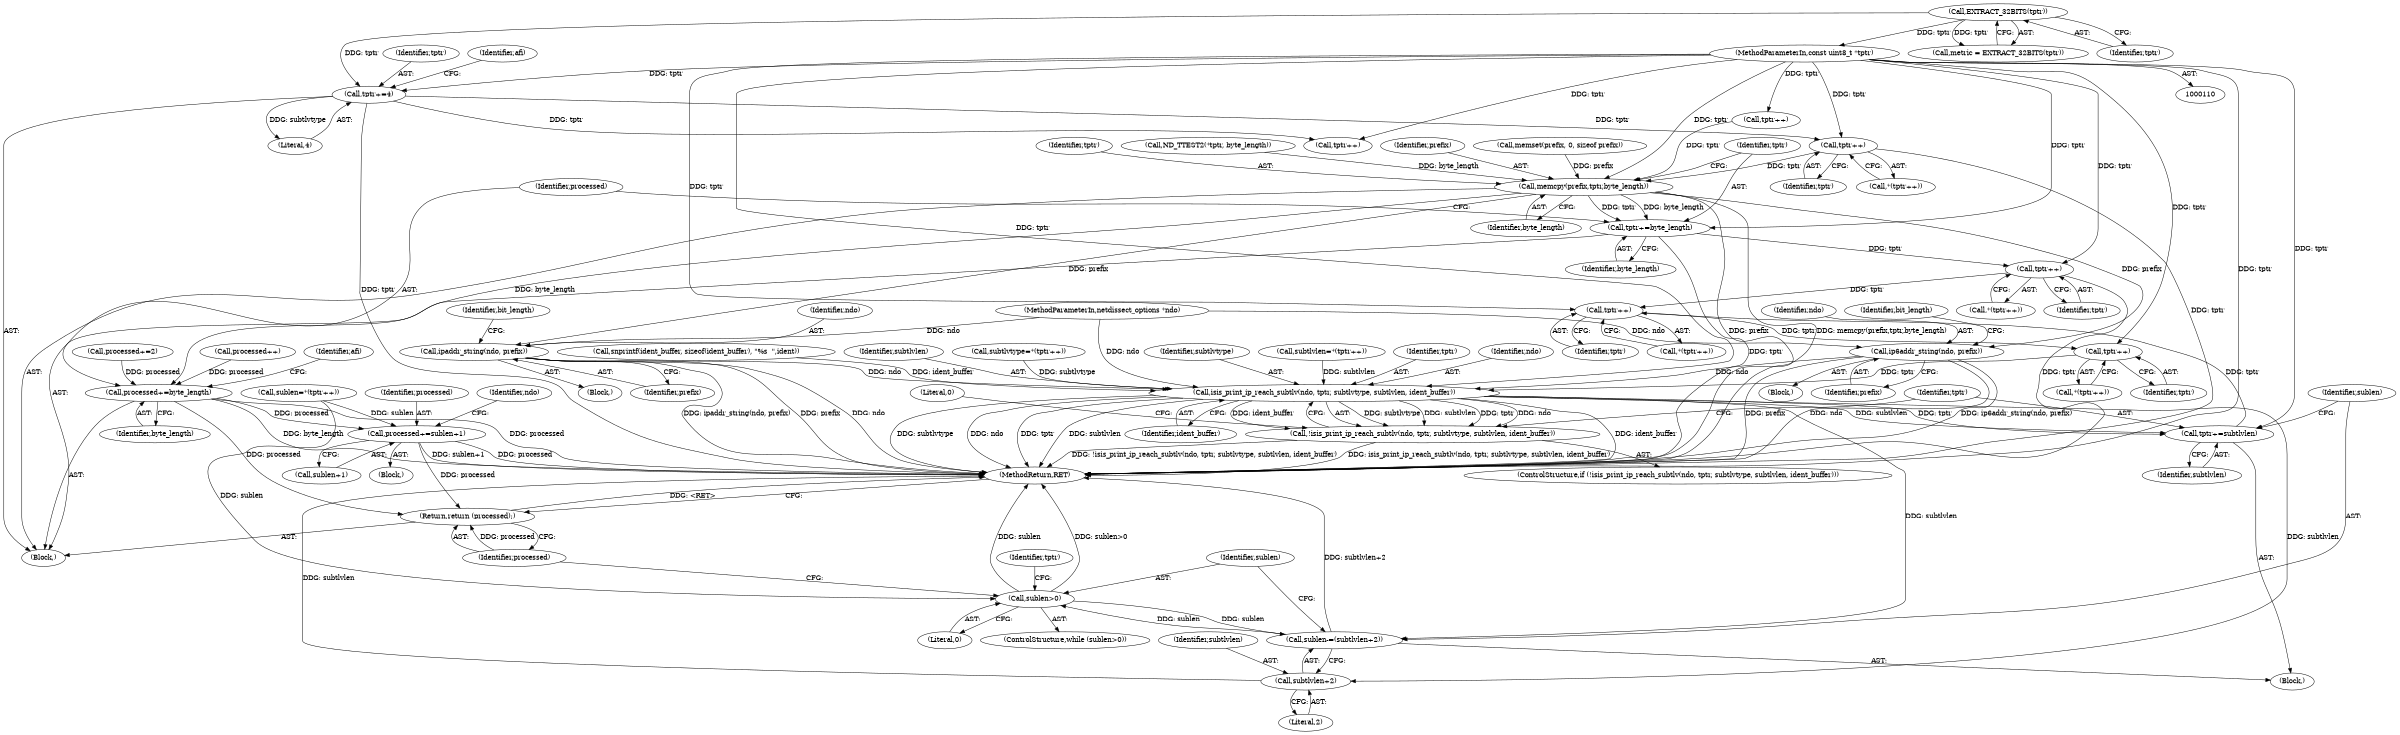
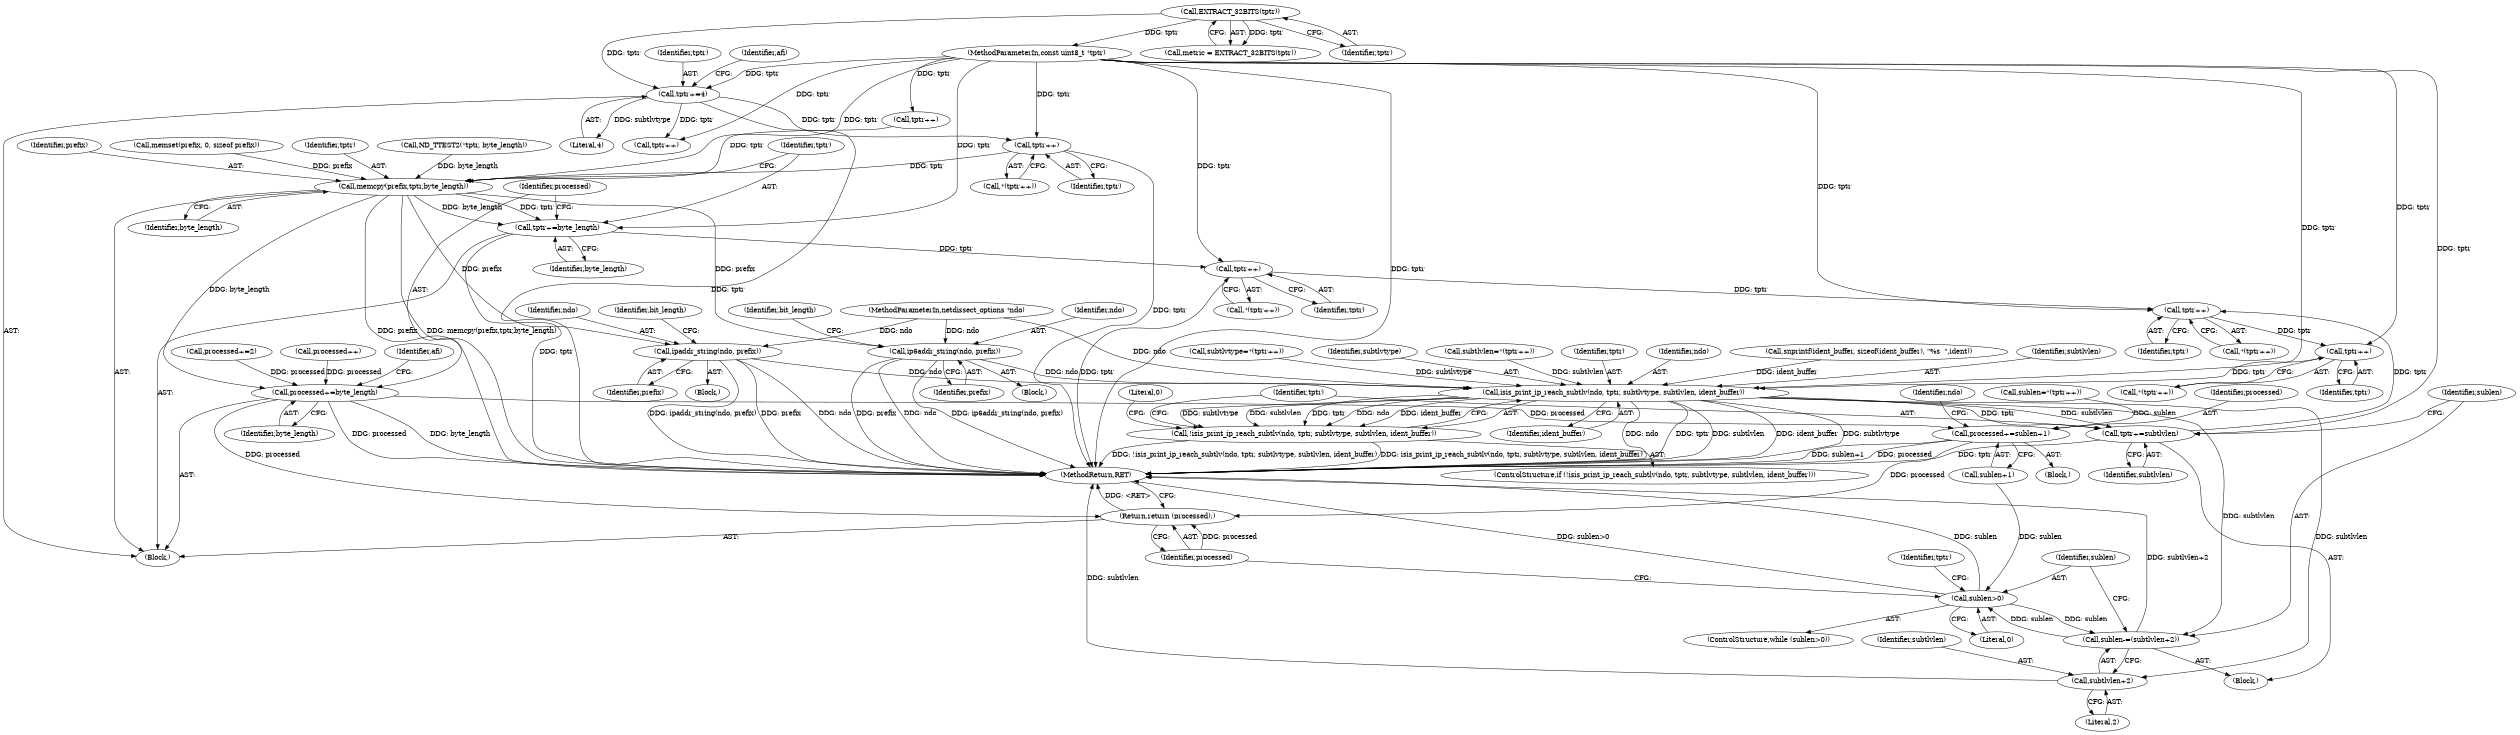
node "1000110": removed
edge "(Call,tptr+=subtlvlen)" -> "(MethodReturn,RET)": added, label "DDG: tptr"
edge "(Call,sublen=*(tptr++))" -> "(Call,sublen>0)": now "(Call,sublen+1)" -> "(Call,sublen>0)"
